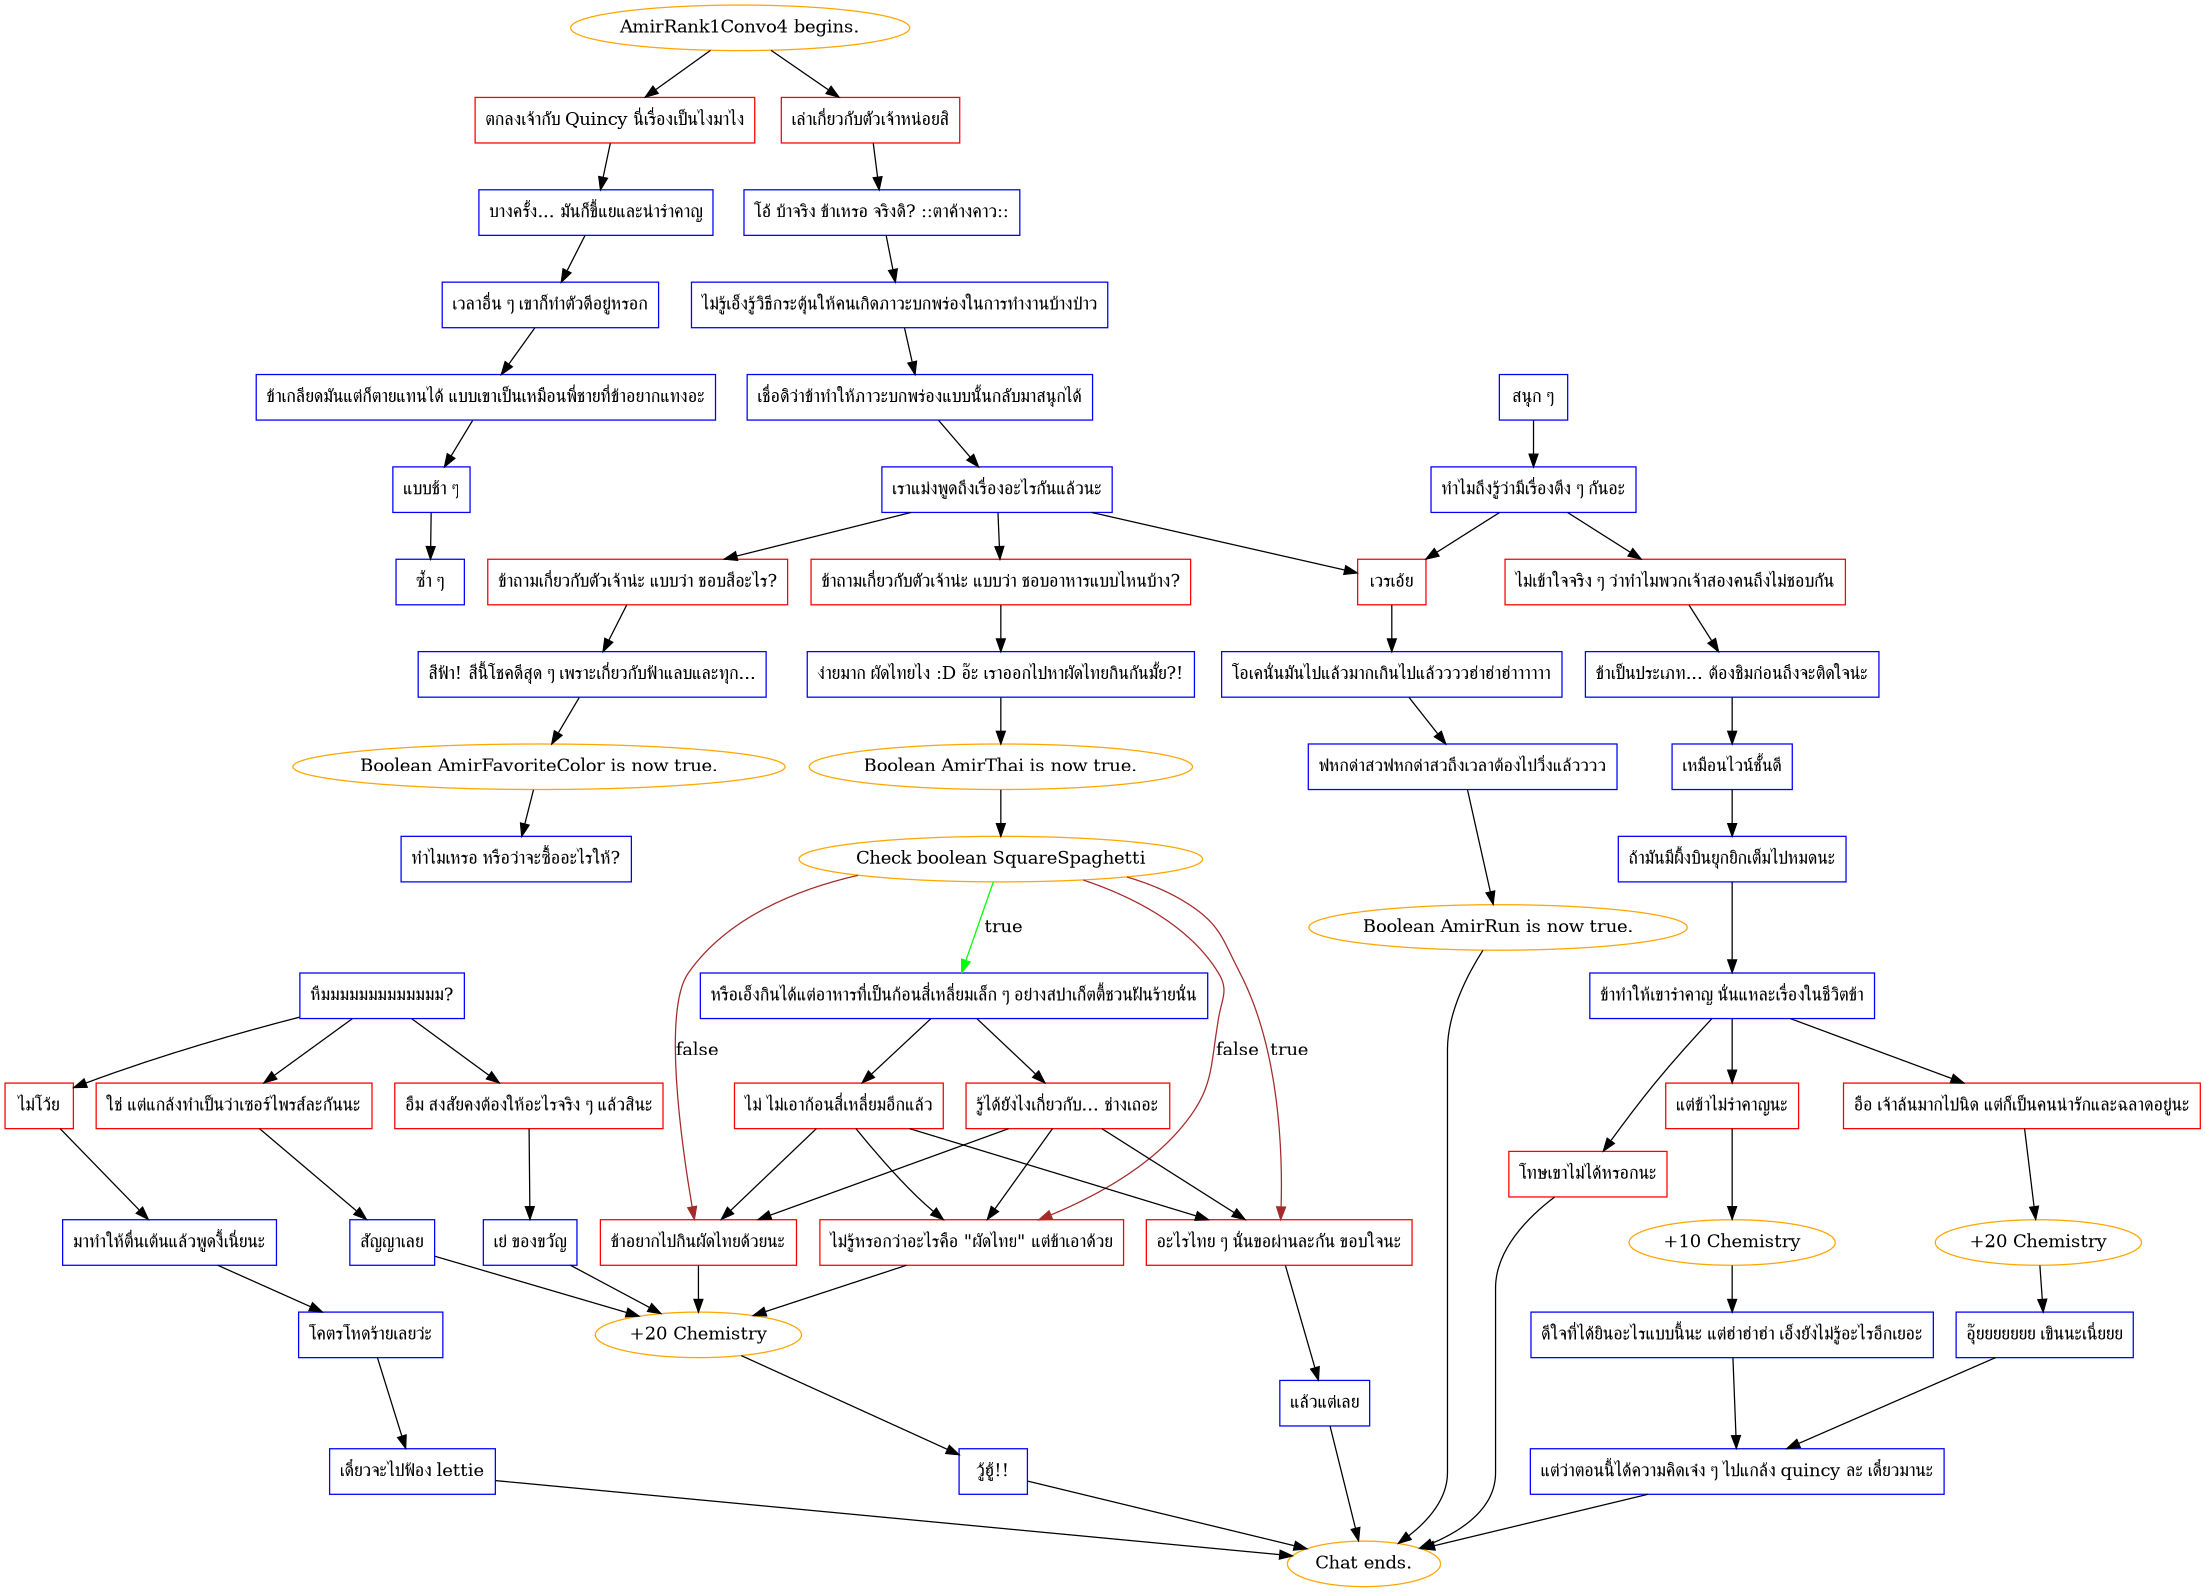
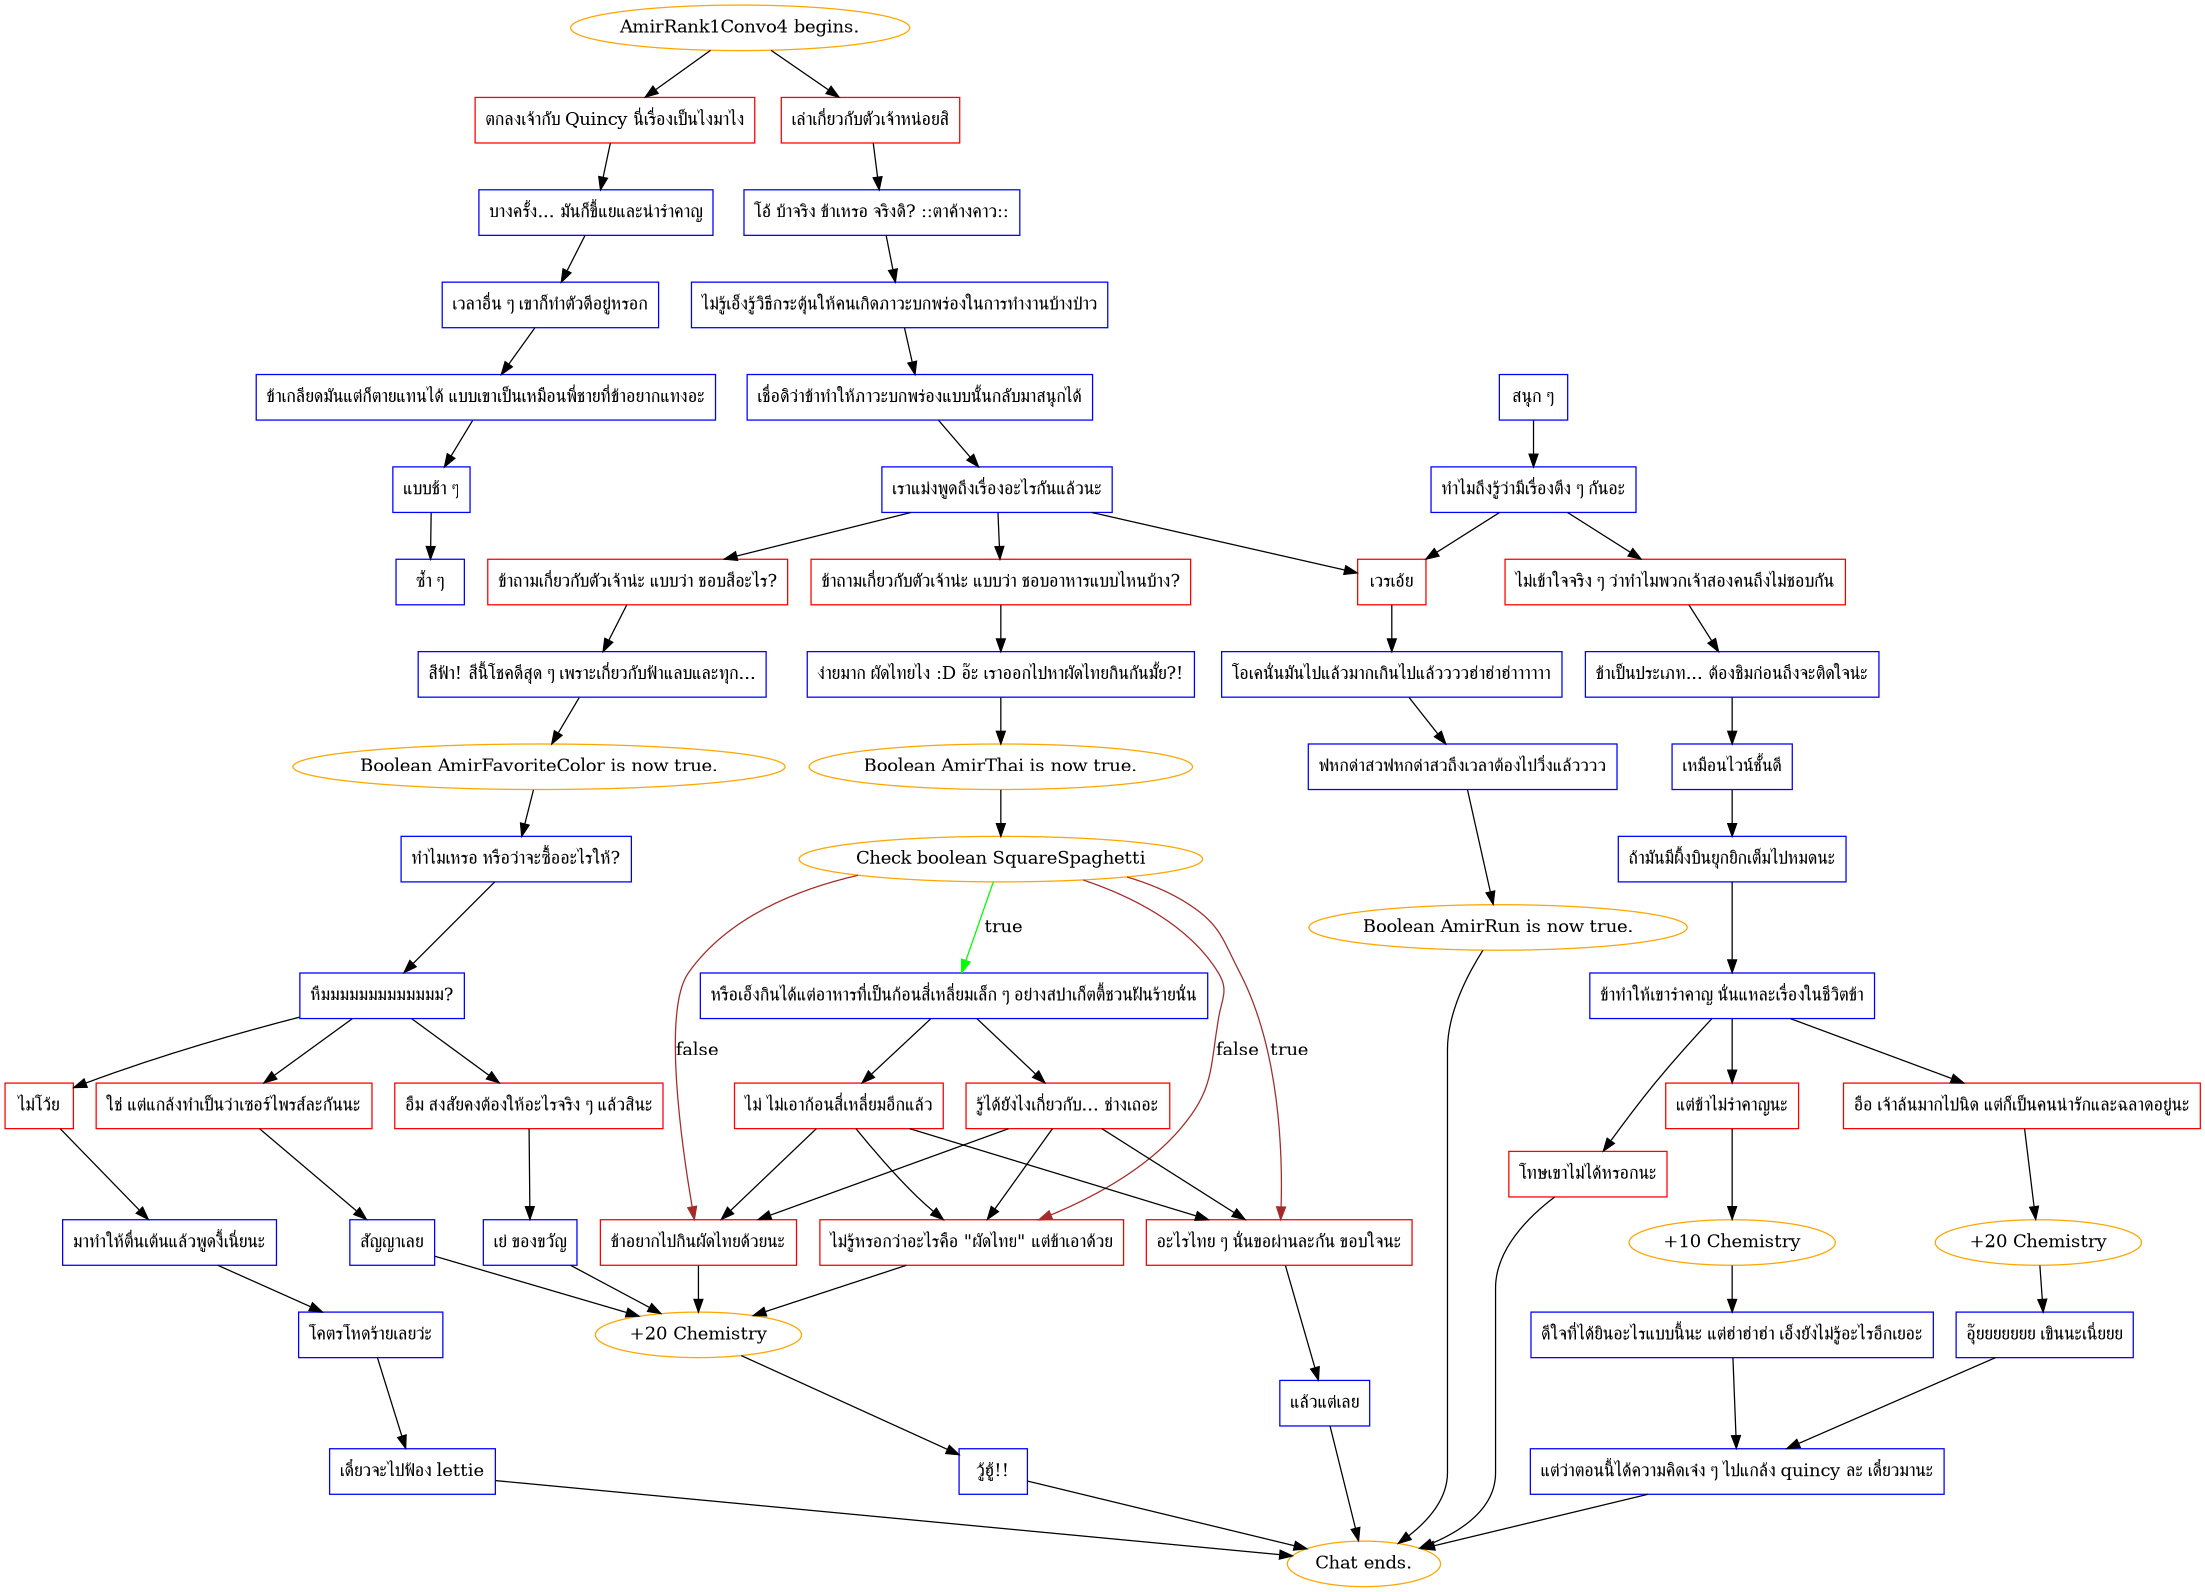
edge "ทำไมเหรอ หรือว่าจะซื้ออะไรให้?" -> "หืมมมมมมมมมมมมม?": added
